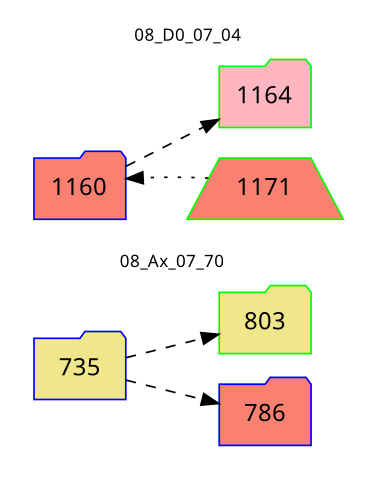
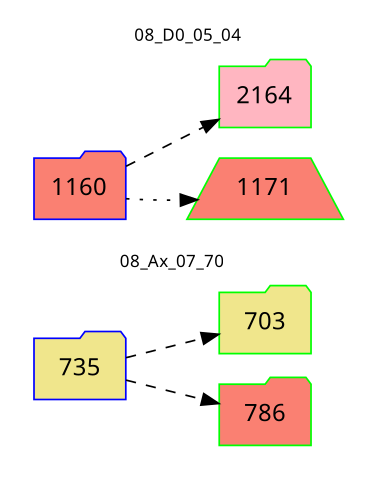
cluster "08_D0_07_04": label "08_D0_07_04" -> "08_D0_05_04"
node "1164": label "1164" -> "2164"
edge "1171" -> "1160": reversed
node "803": label "803" -> "703"
node "786": color blue -> green
